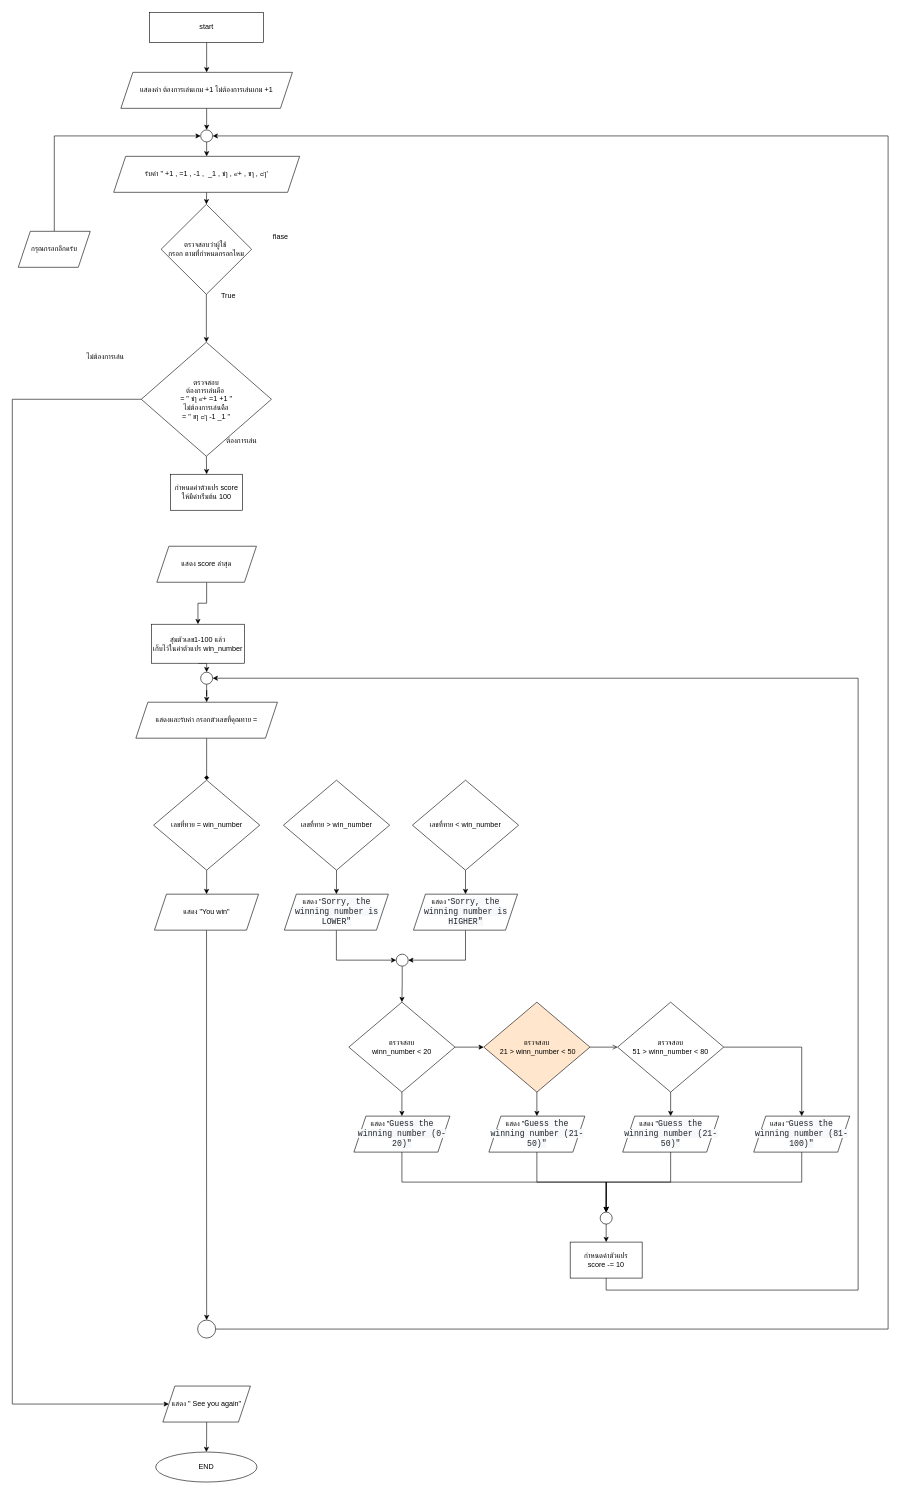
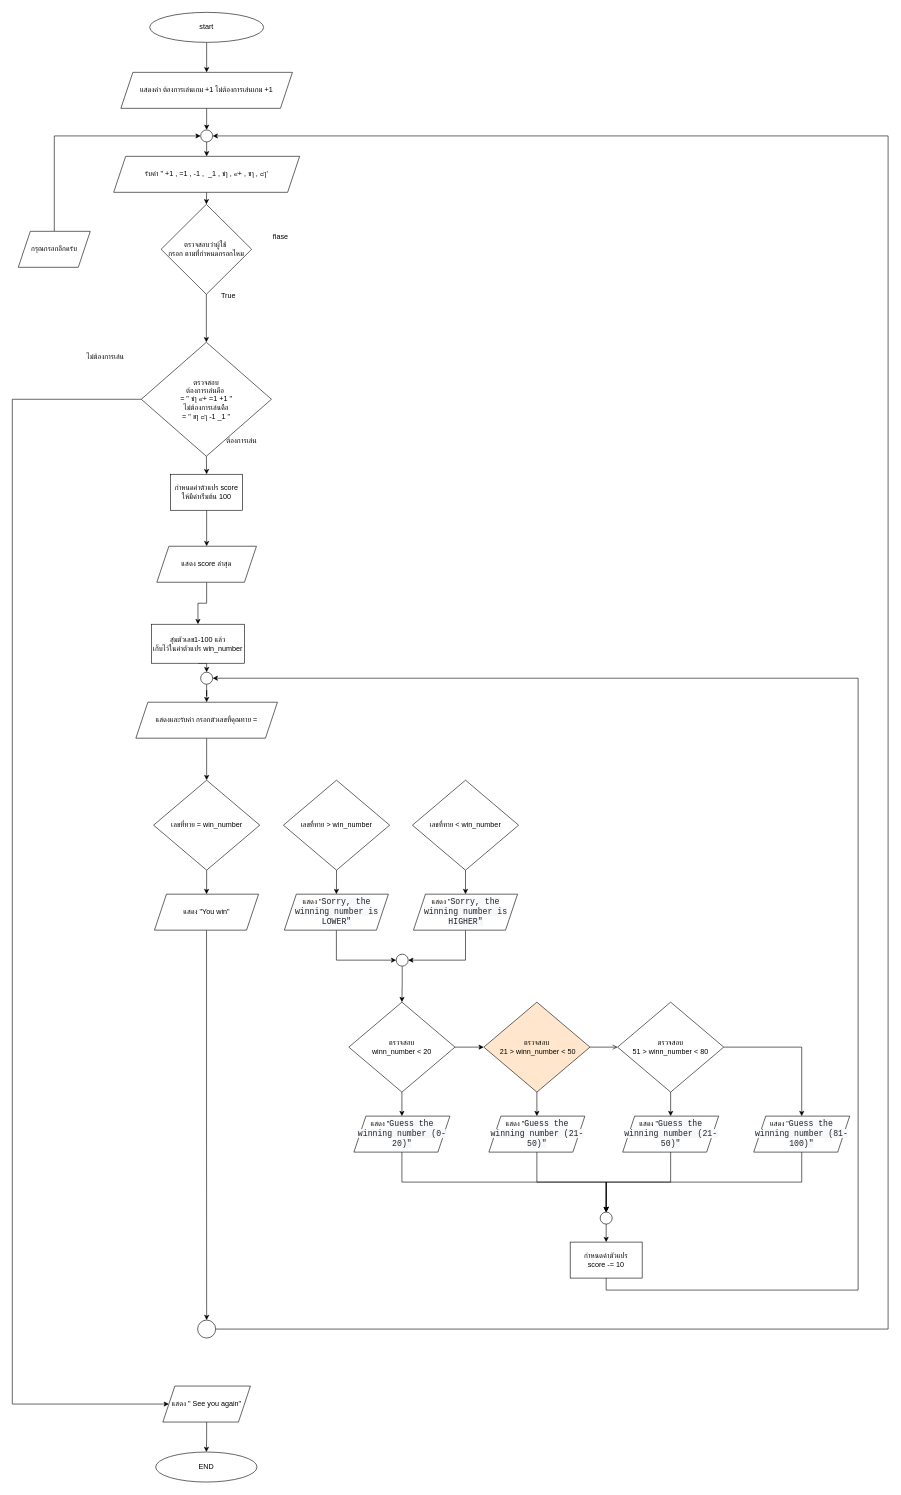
node "start": shape rectangle -> ellipse
edge "กำหนดค่าตัวแปร score ให้มีค่าเริ่มต้น 100" -> "แสดง score ล่าสุด": added
edge "แสดงและรับค่า กรอกตัวเลขที่คุณทาย =" -> "เลขที่ทาย = win_number": arrowhead diamond -> classic
